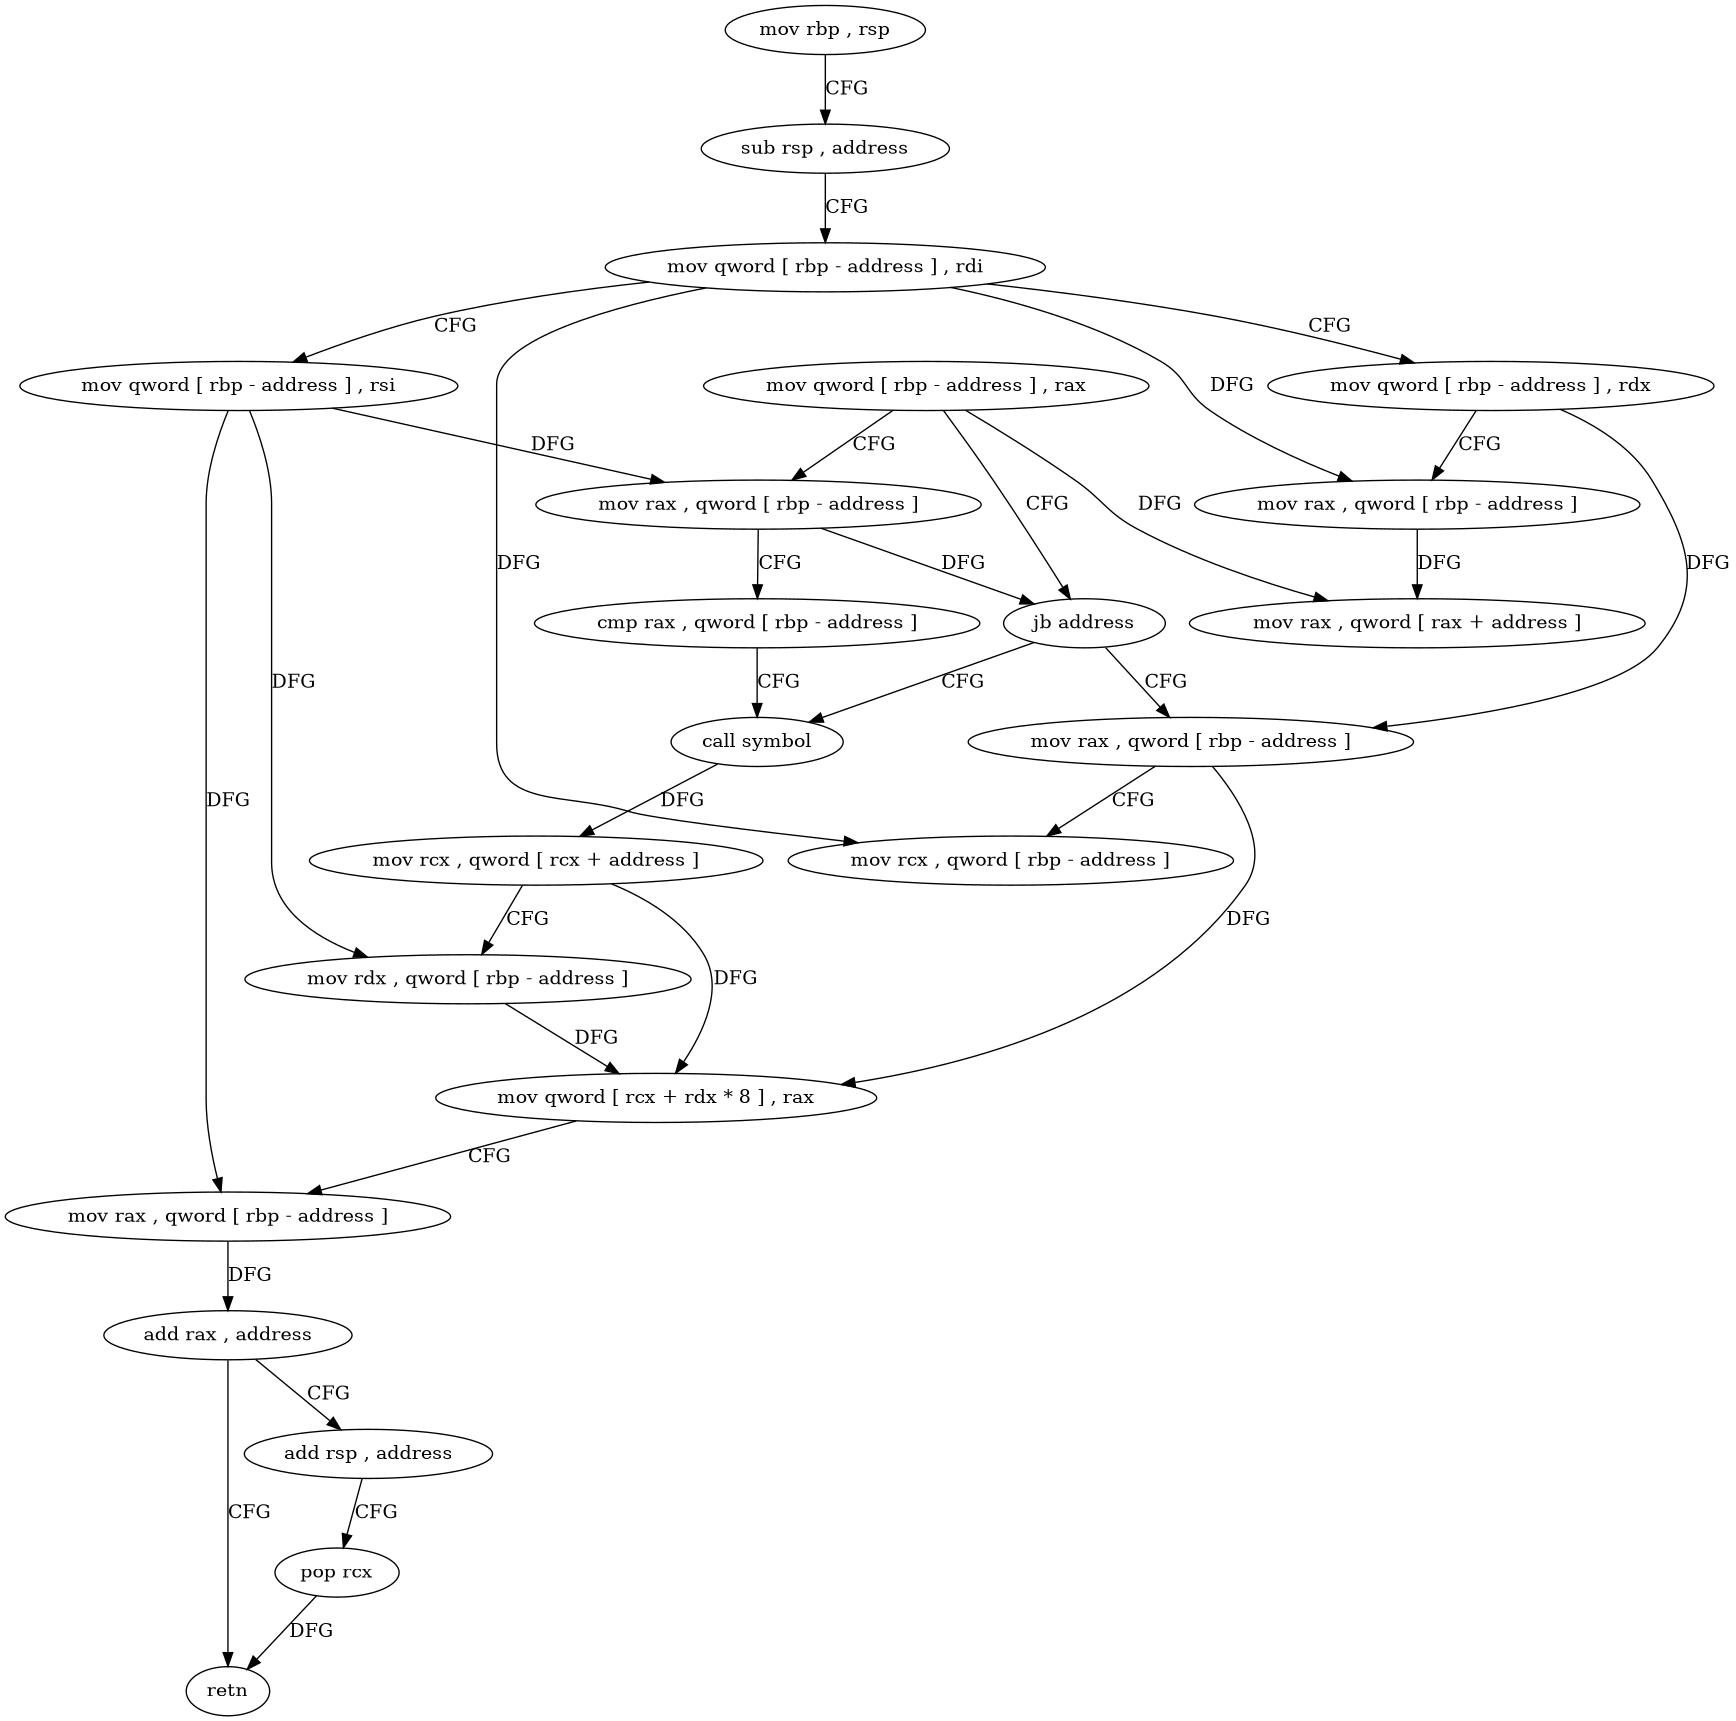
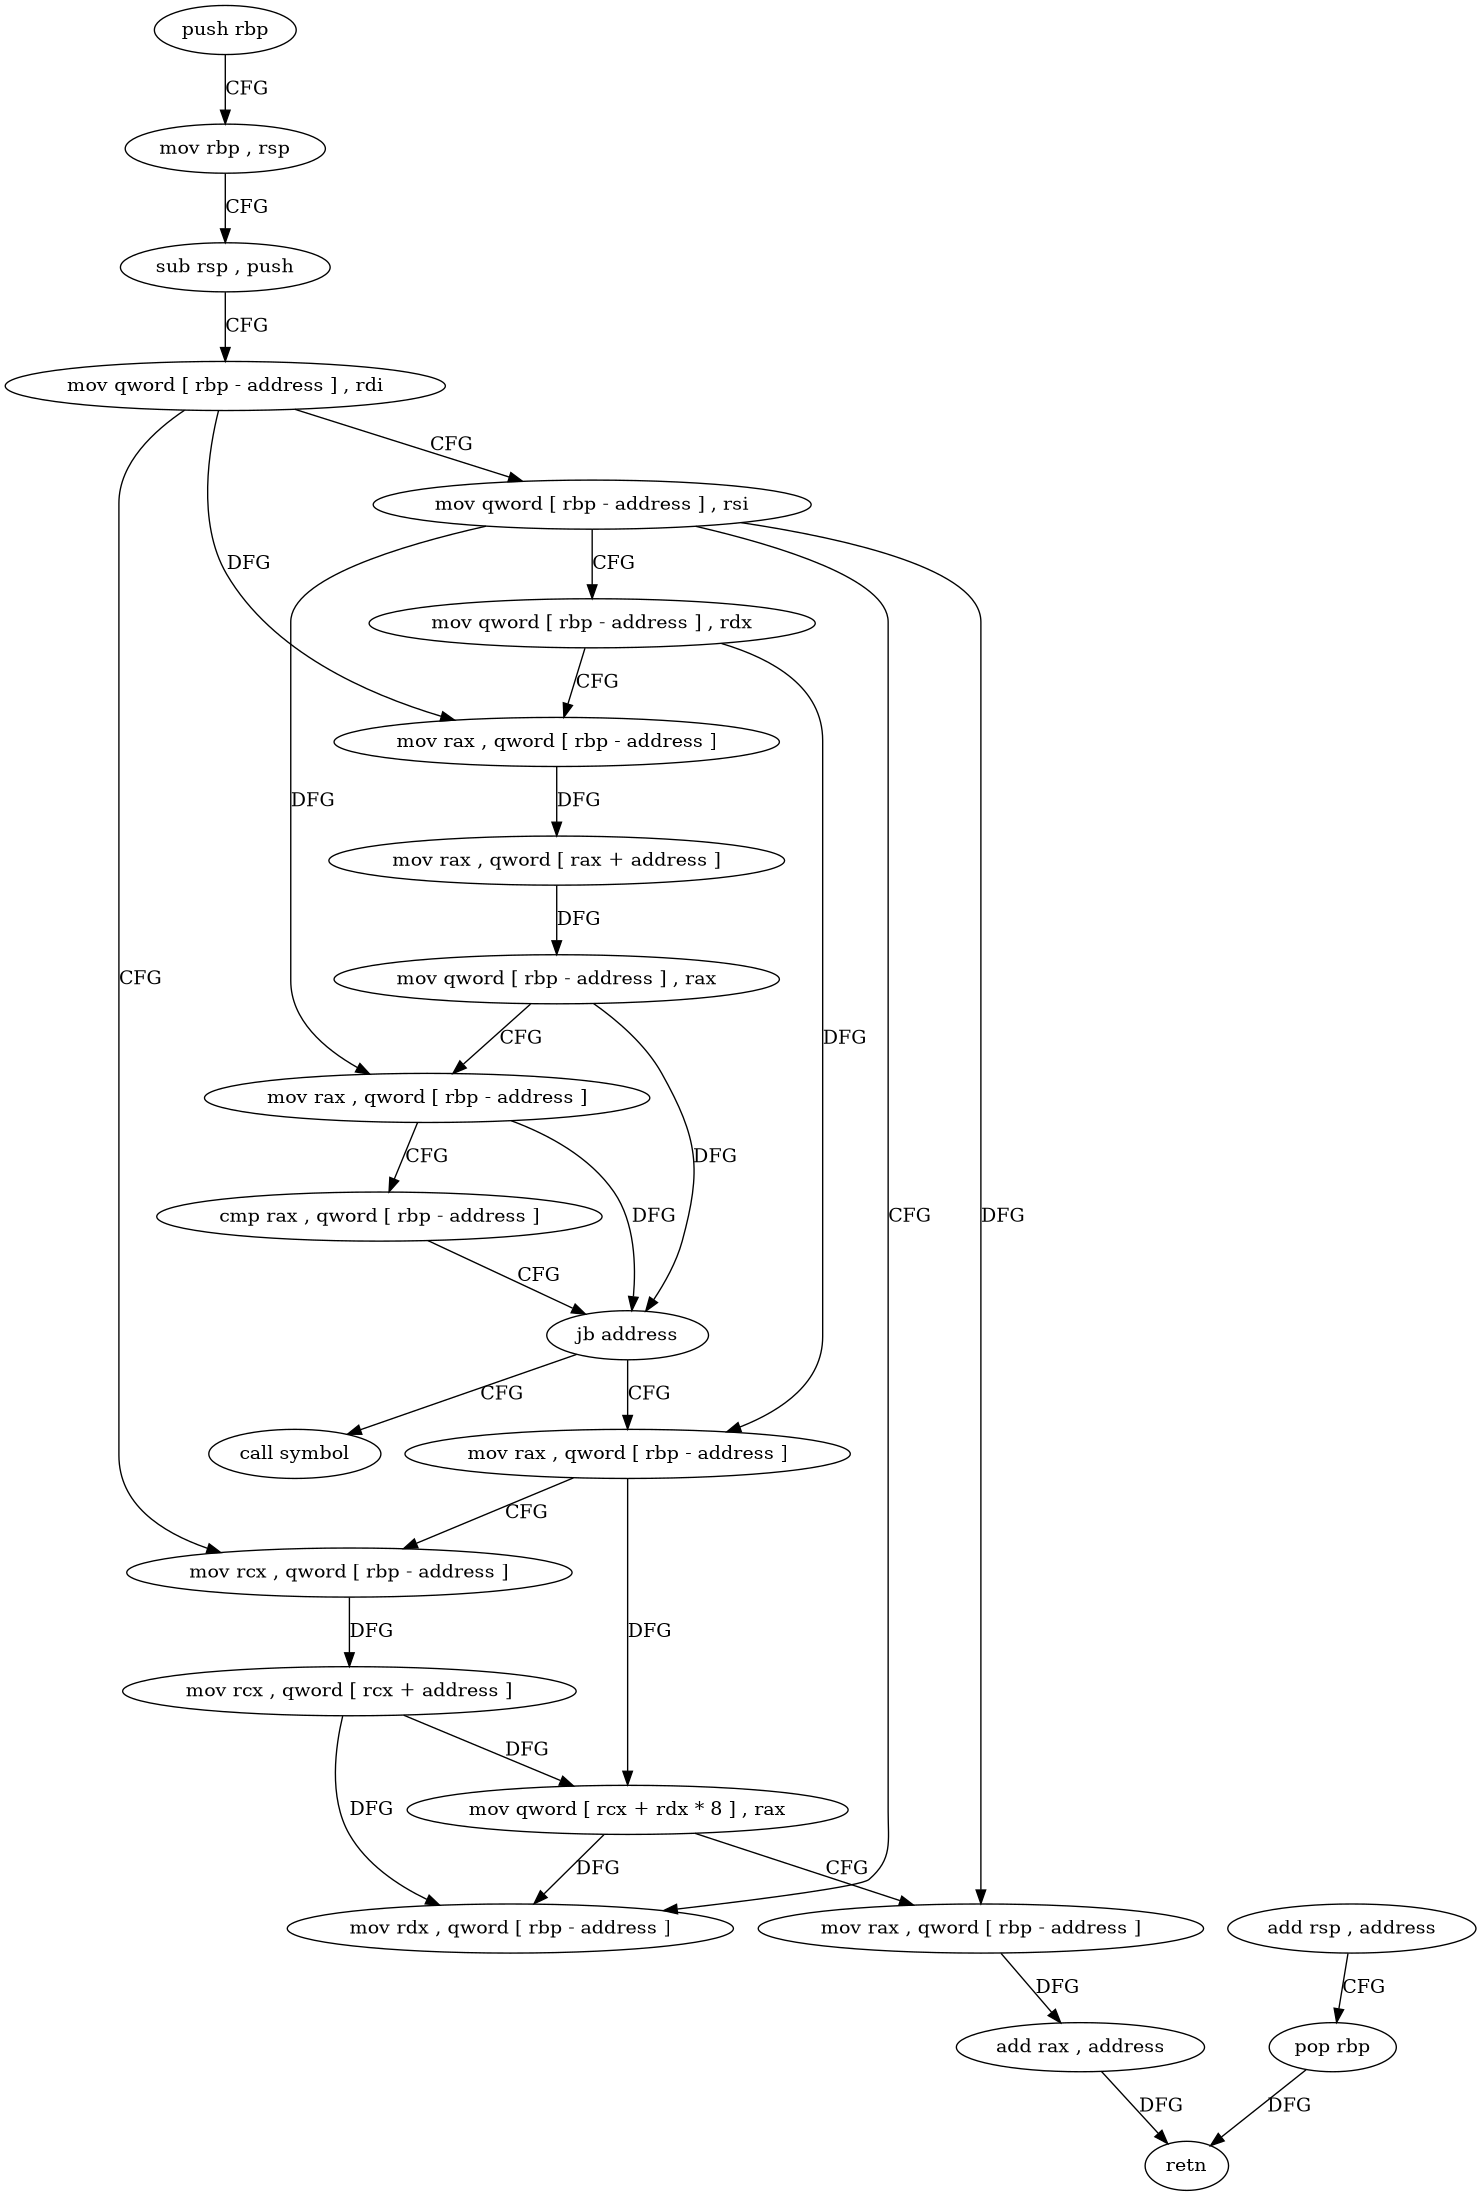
node "push rbp": added
node "sub rsp , address": label "sub rsp , address" -> "sub rsp , push"
edge "mov qword [ rbp - address ] , rdi" -> "mov qword [ rbp - address ] , rdx": now "mov qword [ rbp - address ] , rsi" -> "mov qword [ rbp - address ] , rdx"
edge "mov qword [ rbp - address ] , rax" -> "jb address": label "CFG" -> "DFG"
edge "mov qword [ rbp - address ] , rax" -> "mov rax , qword [ rax + address ]": reversed
edge "mov qword [ rbp - address ] , rdi" -> "mov rcx , qword [ rbp - address ]": label "DFG" -> "CFG"
edge "cmp rax , qword [ rbp - address ]" -> "call symbol": now "cmp rax , qword [ rbp - address ]" -> "jb address"
edge "mov qword [ rbp - address ] , rsi" -> "mov rdx , qword [ rbp - address ]": label "DFG" -> "CFG"
edge "call symbol" -> "mov rcx , qword [ rcx + address ]": now "mov rcx , qword [ rbp - address ]" -> "mov rcx , qword [ rcx + address ]"
edge "mov rcx , qword [ rcx + address ]" -> "mov rdx , qword [ rbp - address ]": label "CFG" -> "DFG"
edge "mov rdx , qword [ rbp - address ]" -> "mov qword [ rcx + rdx * 8 ] , rax": reversed
edge "add rax , address" -> "add rsp , address": removed, label "CFG"
edge "add rax , address" -> "retn": label "CFG" -> "DFG"
node "pop rcx": label "pop rcx" -> "pop rbp"
